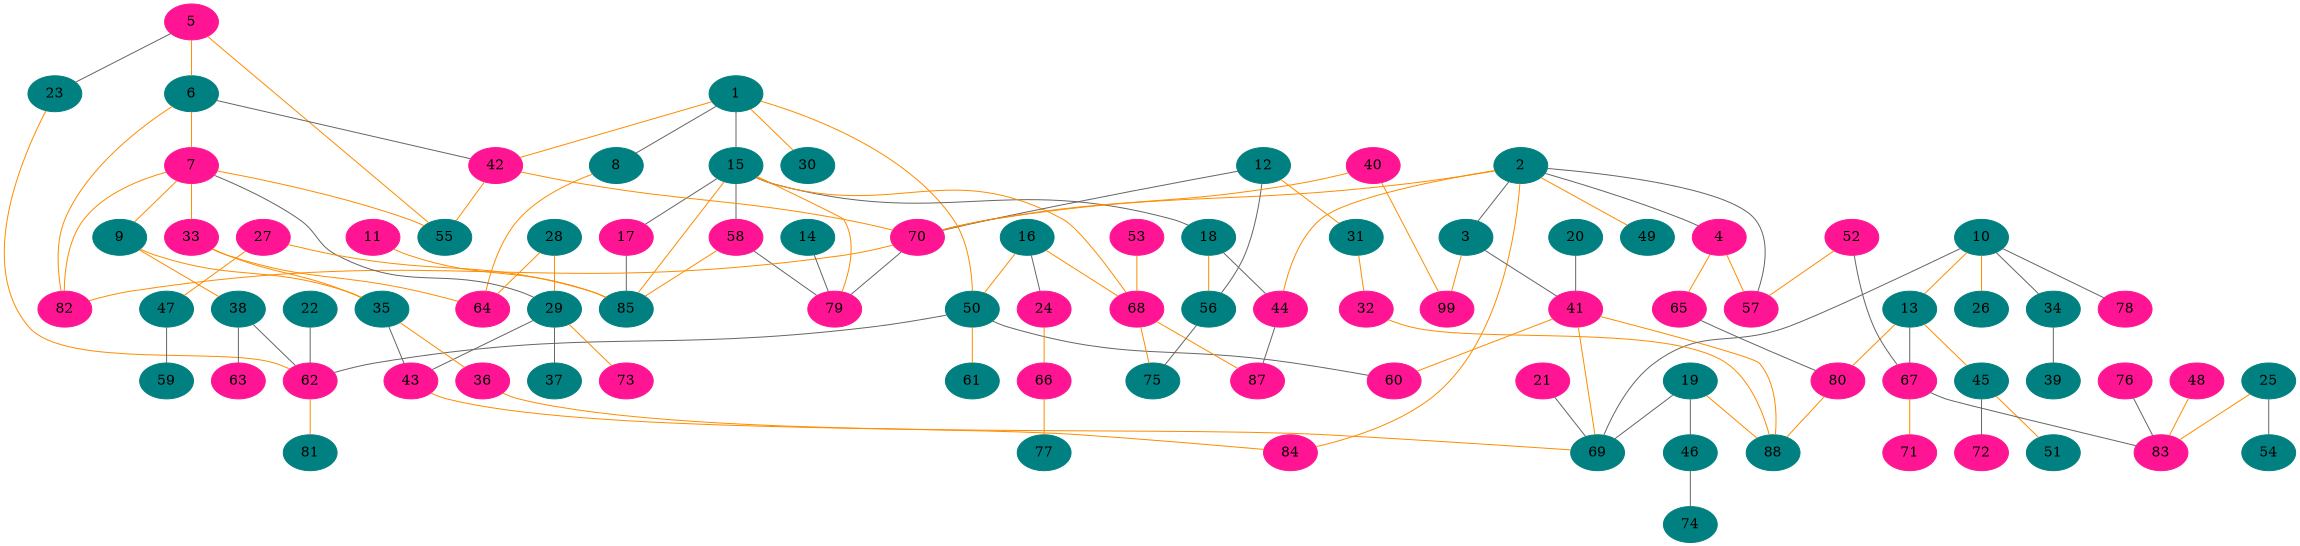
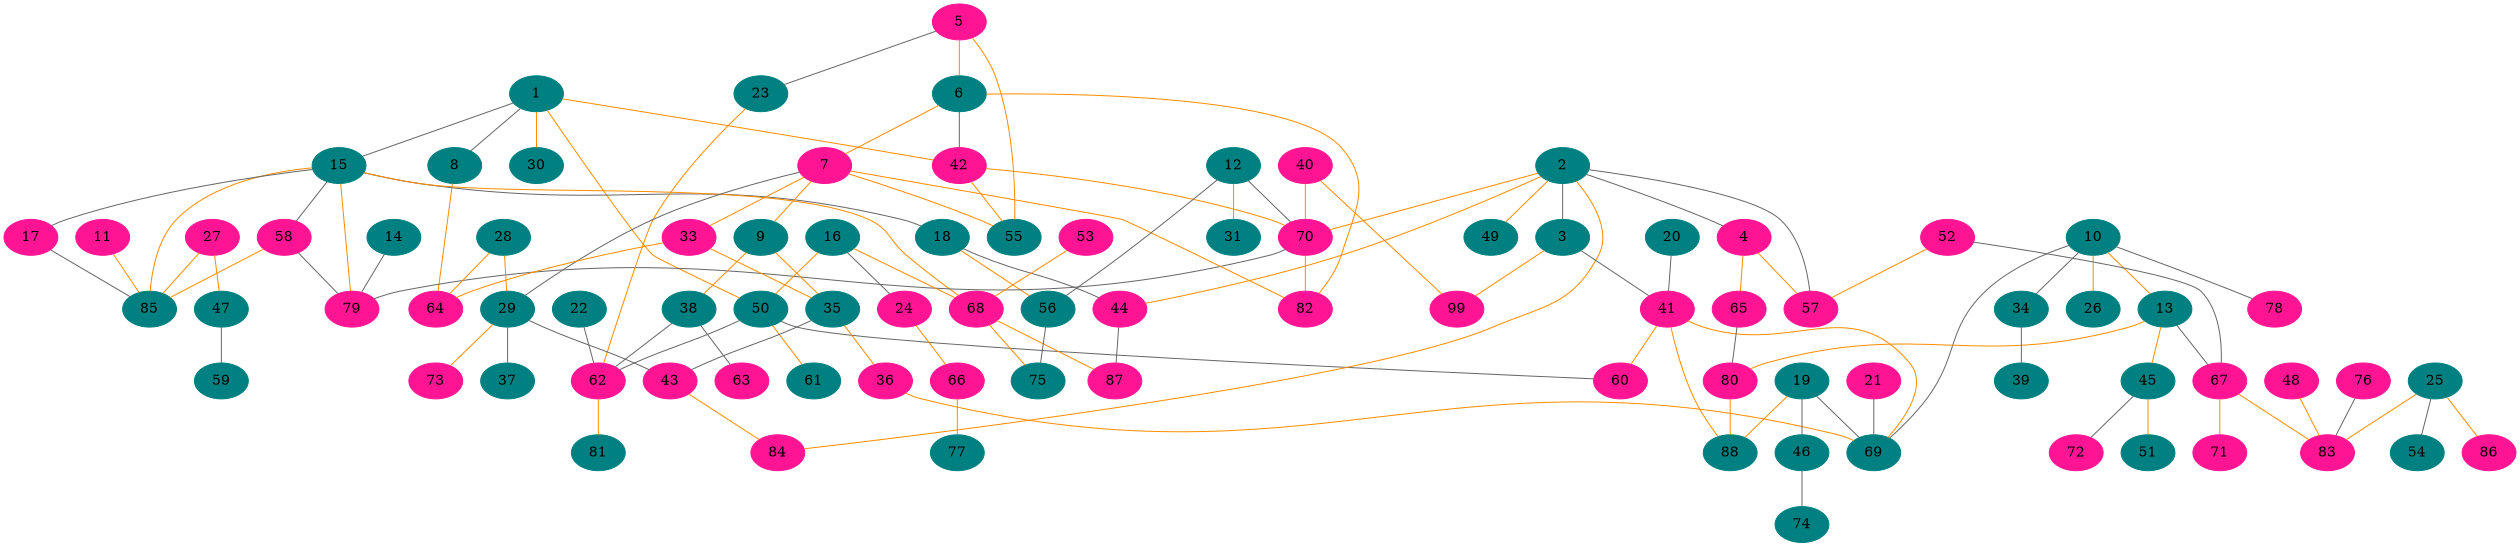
node "32": removed
edge "67" -- "83": color gray40 -> darkorange
node "86": added
